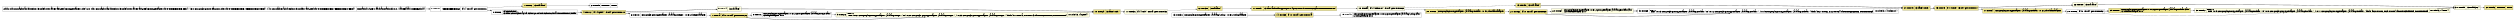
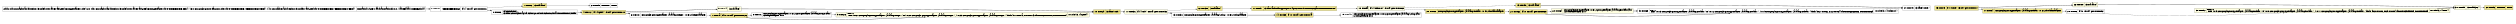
node "24: 0x0075": fillcolor khaki -> white
edge "24: 0x0075" -> "25: 0x007e": removed
node "29: 0x0088": removed
edge "11: 0x0036" -> "13: 0x003c": added
